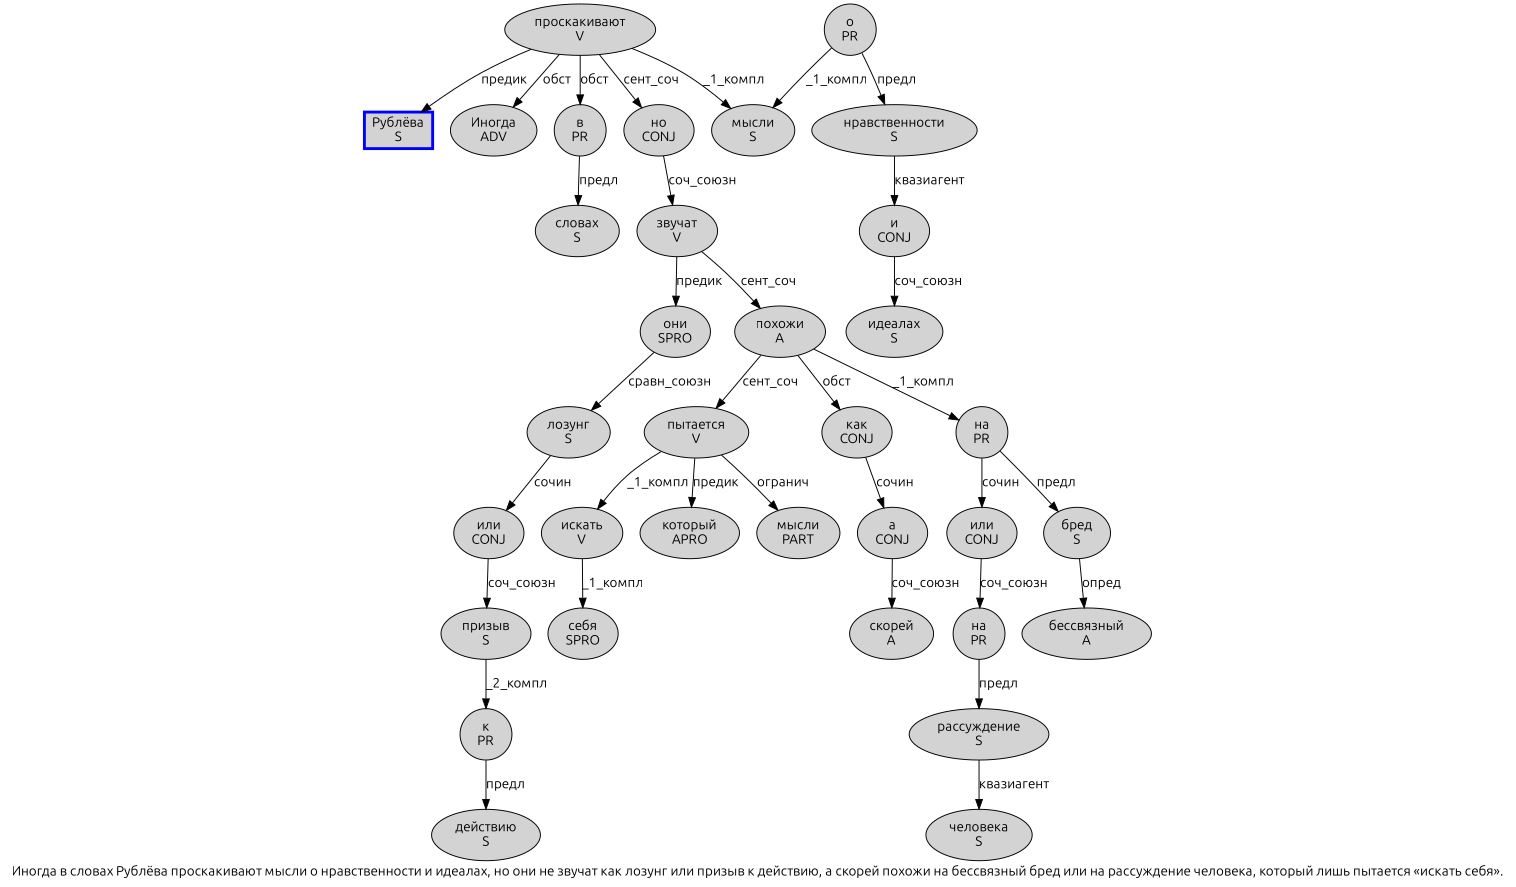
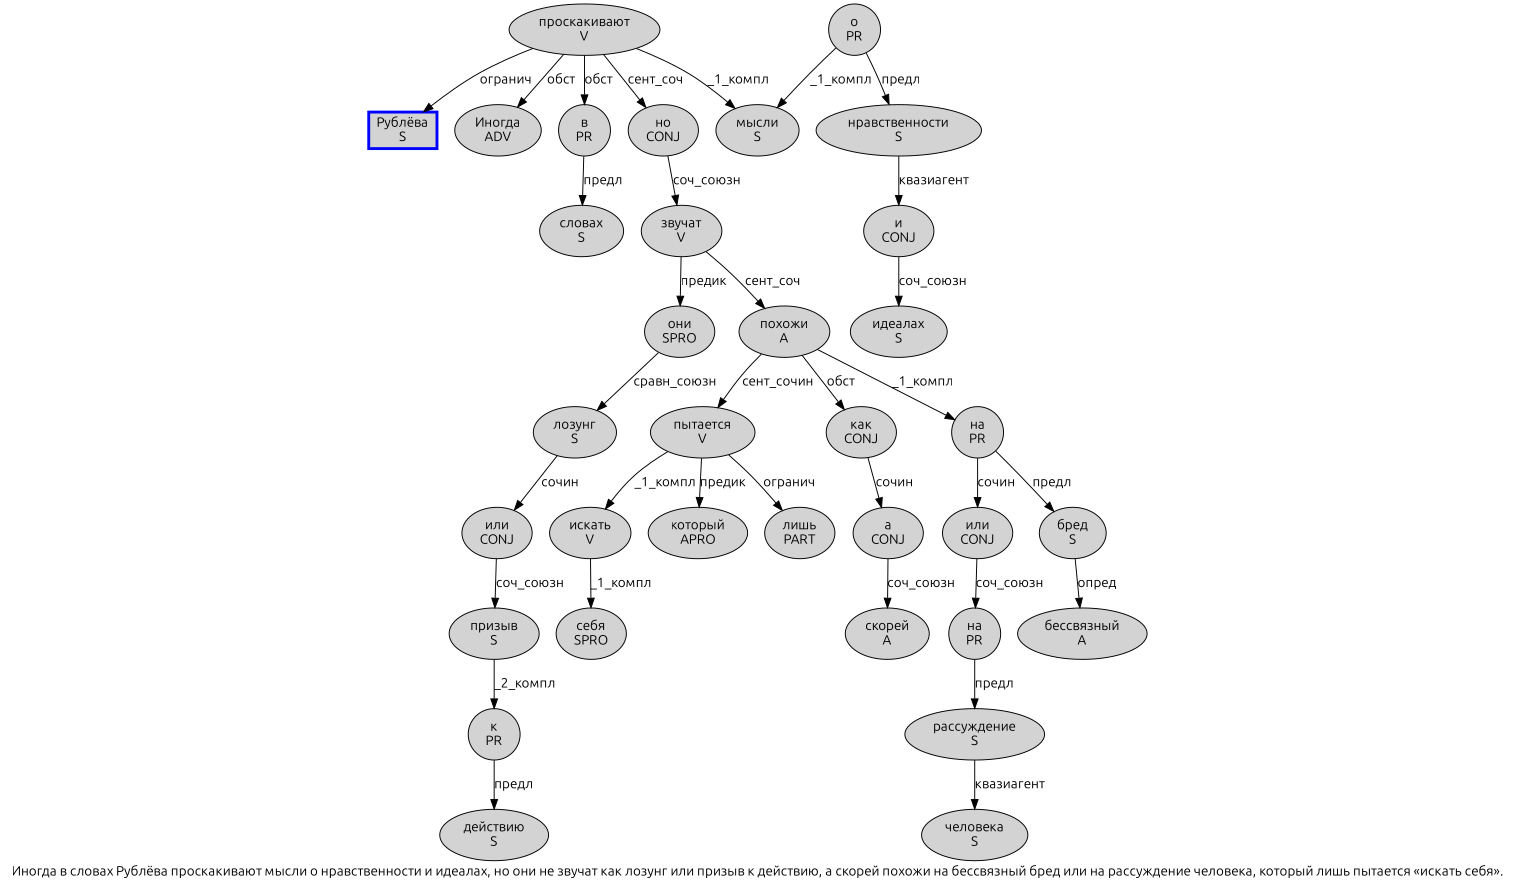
edge "проскакивают V" -> "Рублёва S": label "предик" -> "огранич"
edge "похожи A" -> "пытается V": label "сент_соч" -> "сент_сочин"
node "мысли PART": label "мысли PART" -> "лишь PART"
